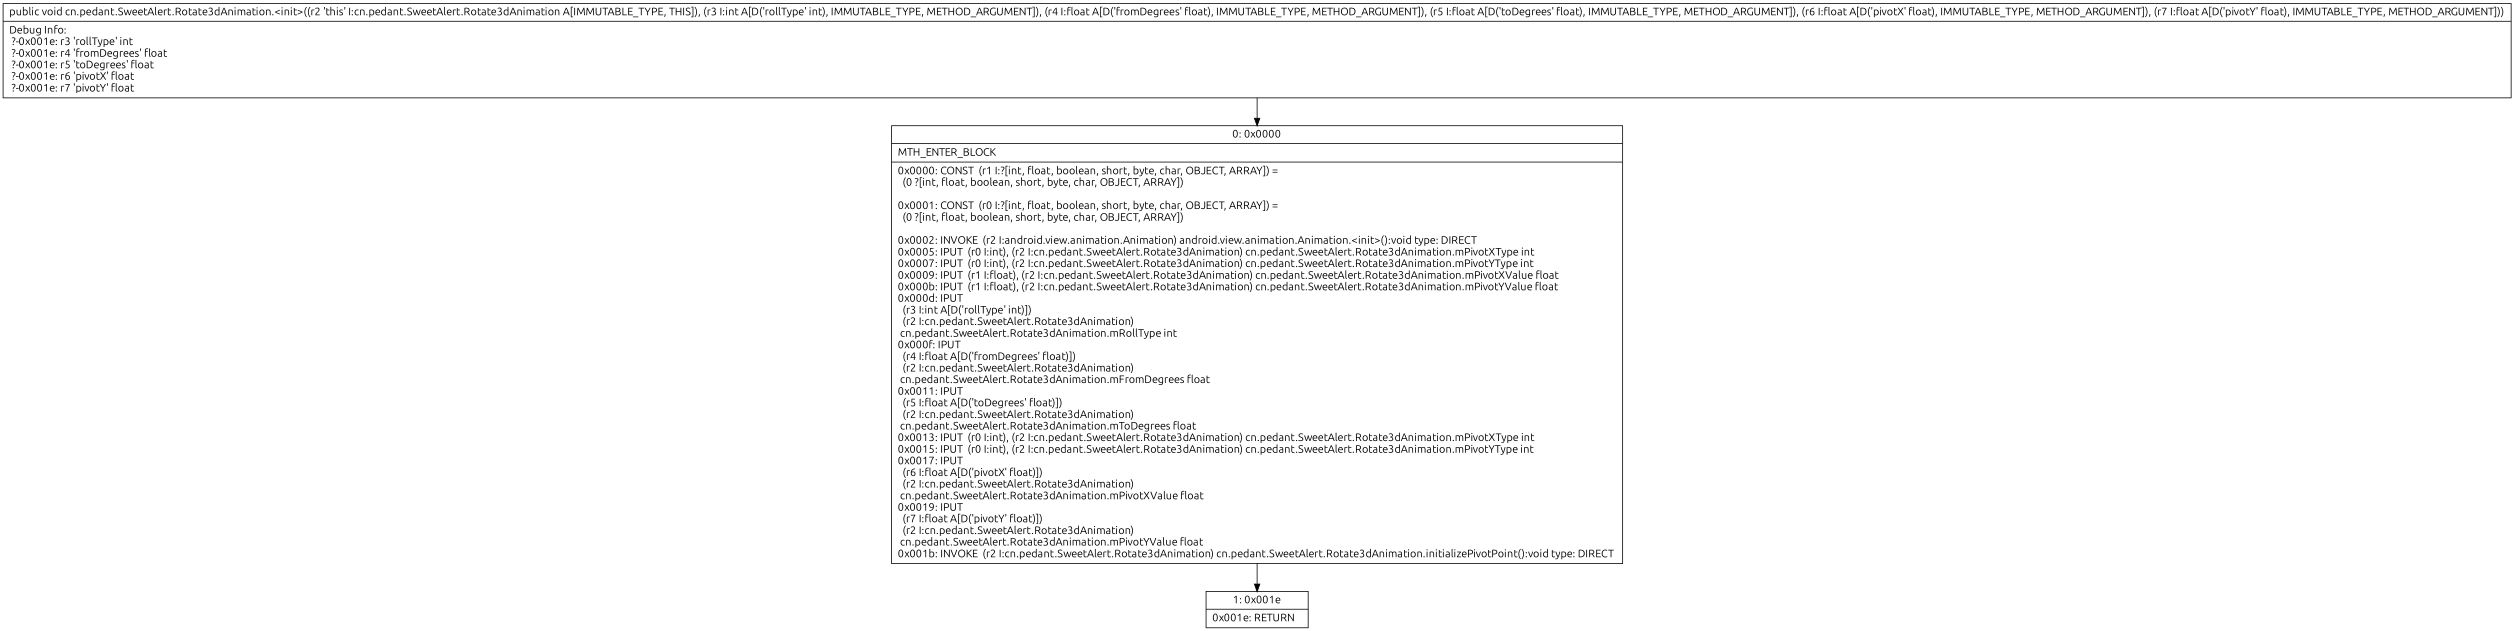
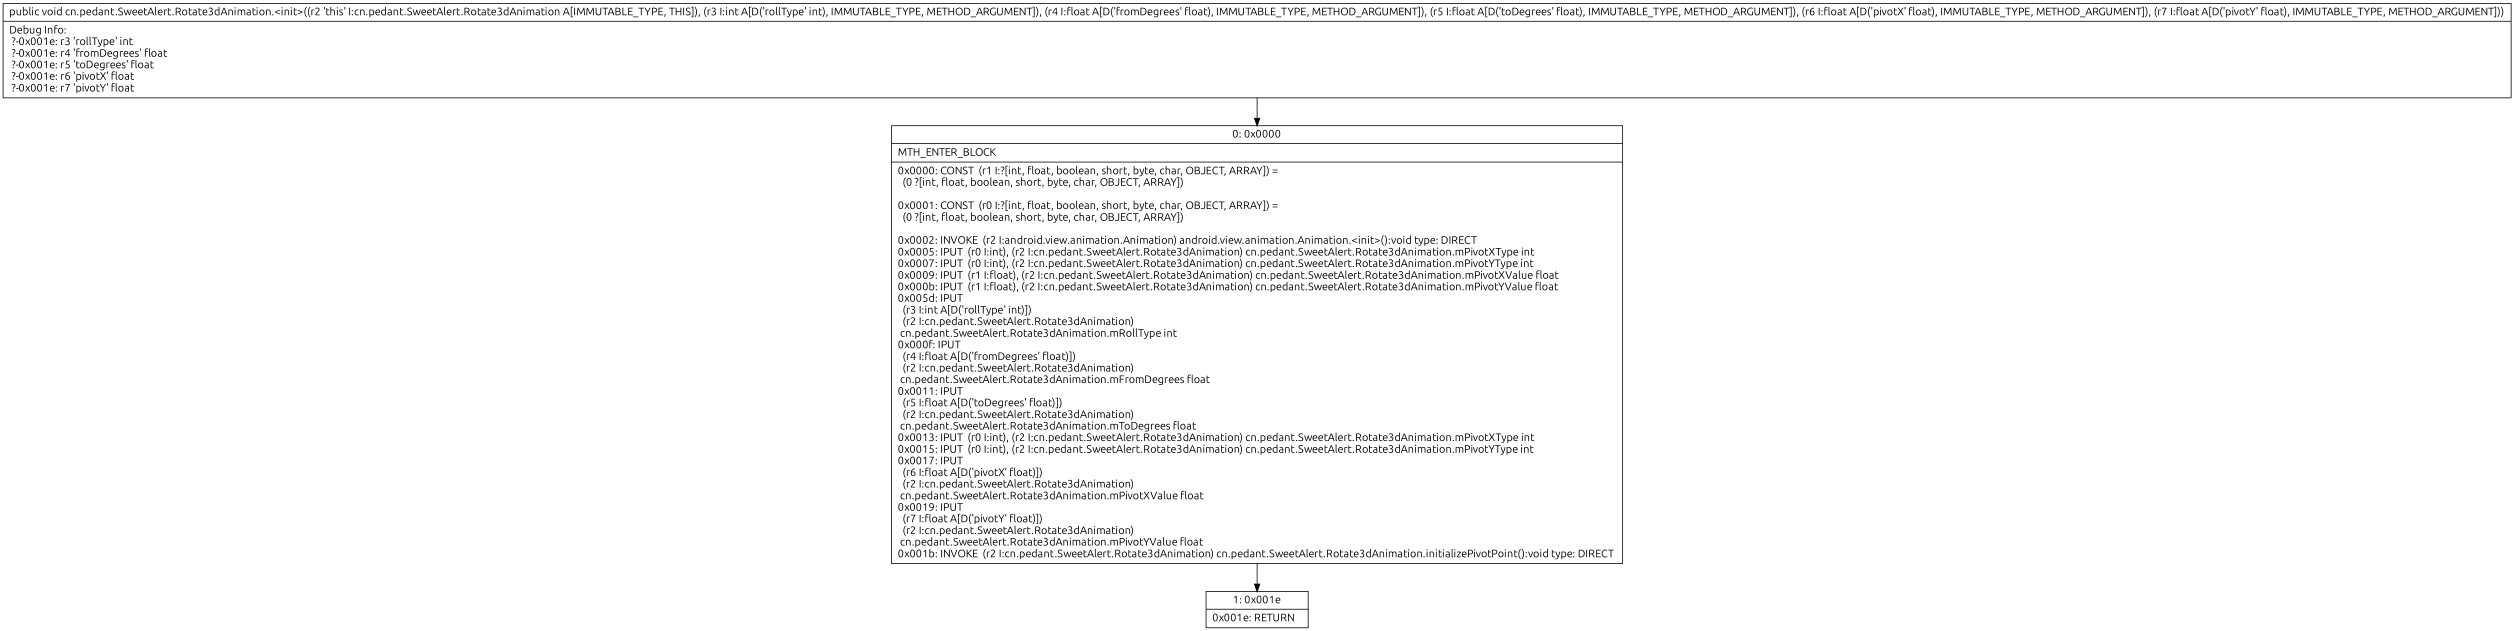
node "0: 0x0000": text "0x000d: IPUT" -> "0x005d: IPUT"
